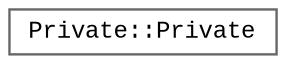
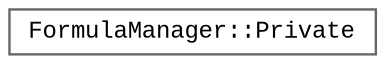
node "Private::Private": label "Private::Private" -> "FormulaManager::Private"
